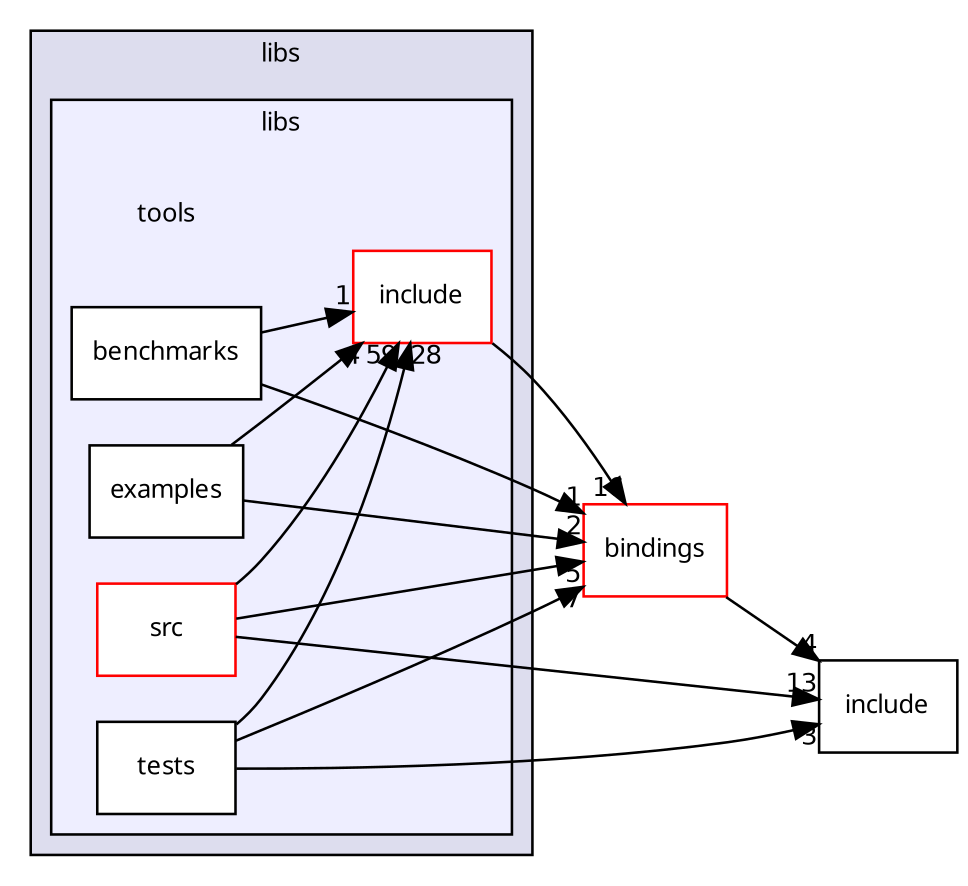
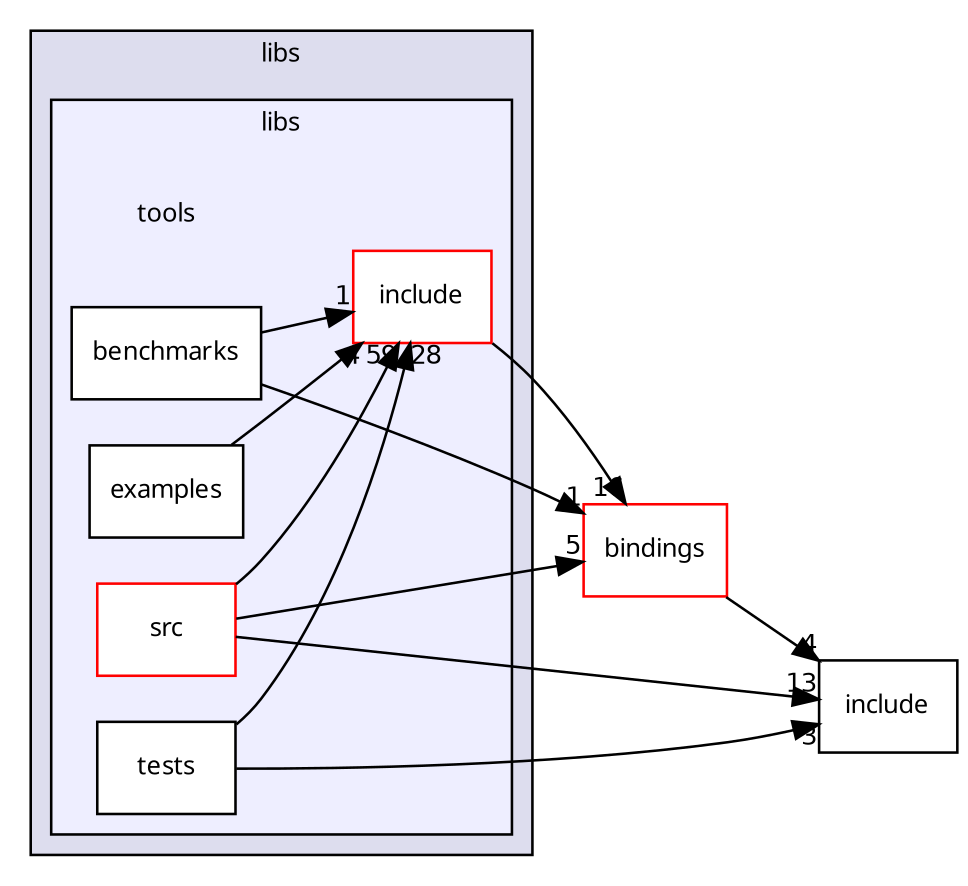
edge "examples" -> "bindings": removed
edge "tests" -> "bindings": removed
